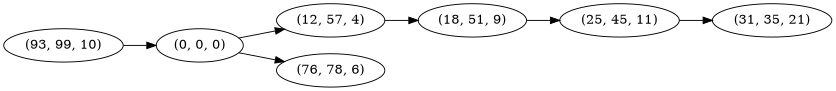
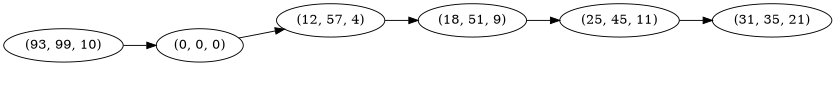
node "(76, 78, 6)": removed
